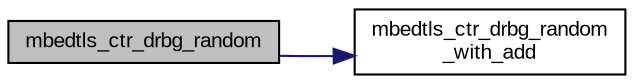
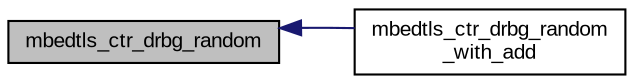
edge "mbedtls_ctr_drbg_random" -> "mbedtls_ctr_drbg_random _with_add": reversed
